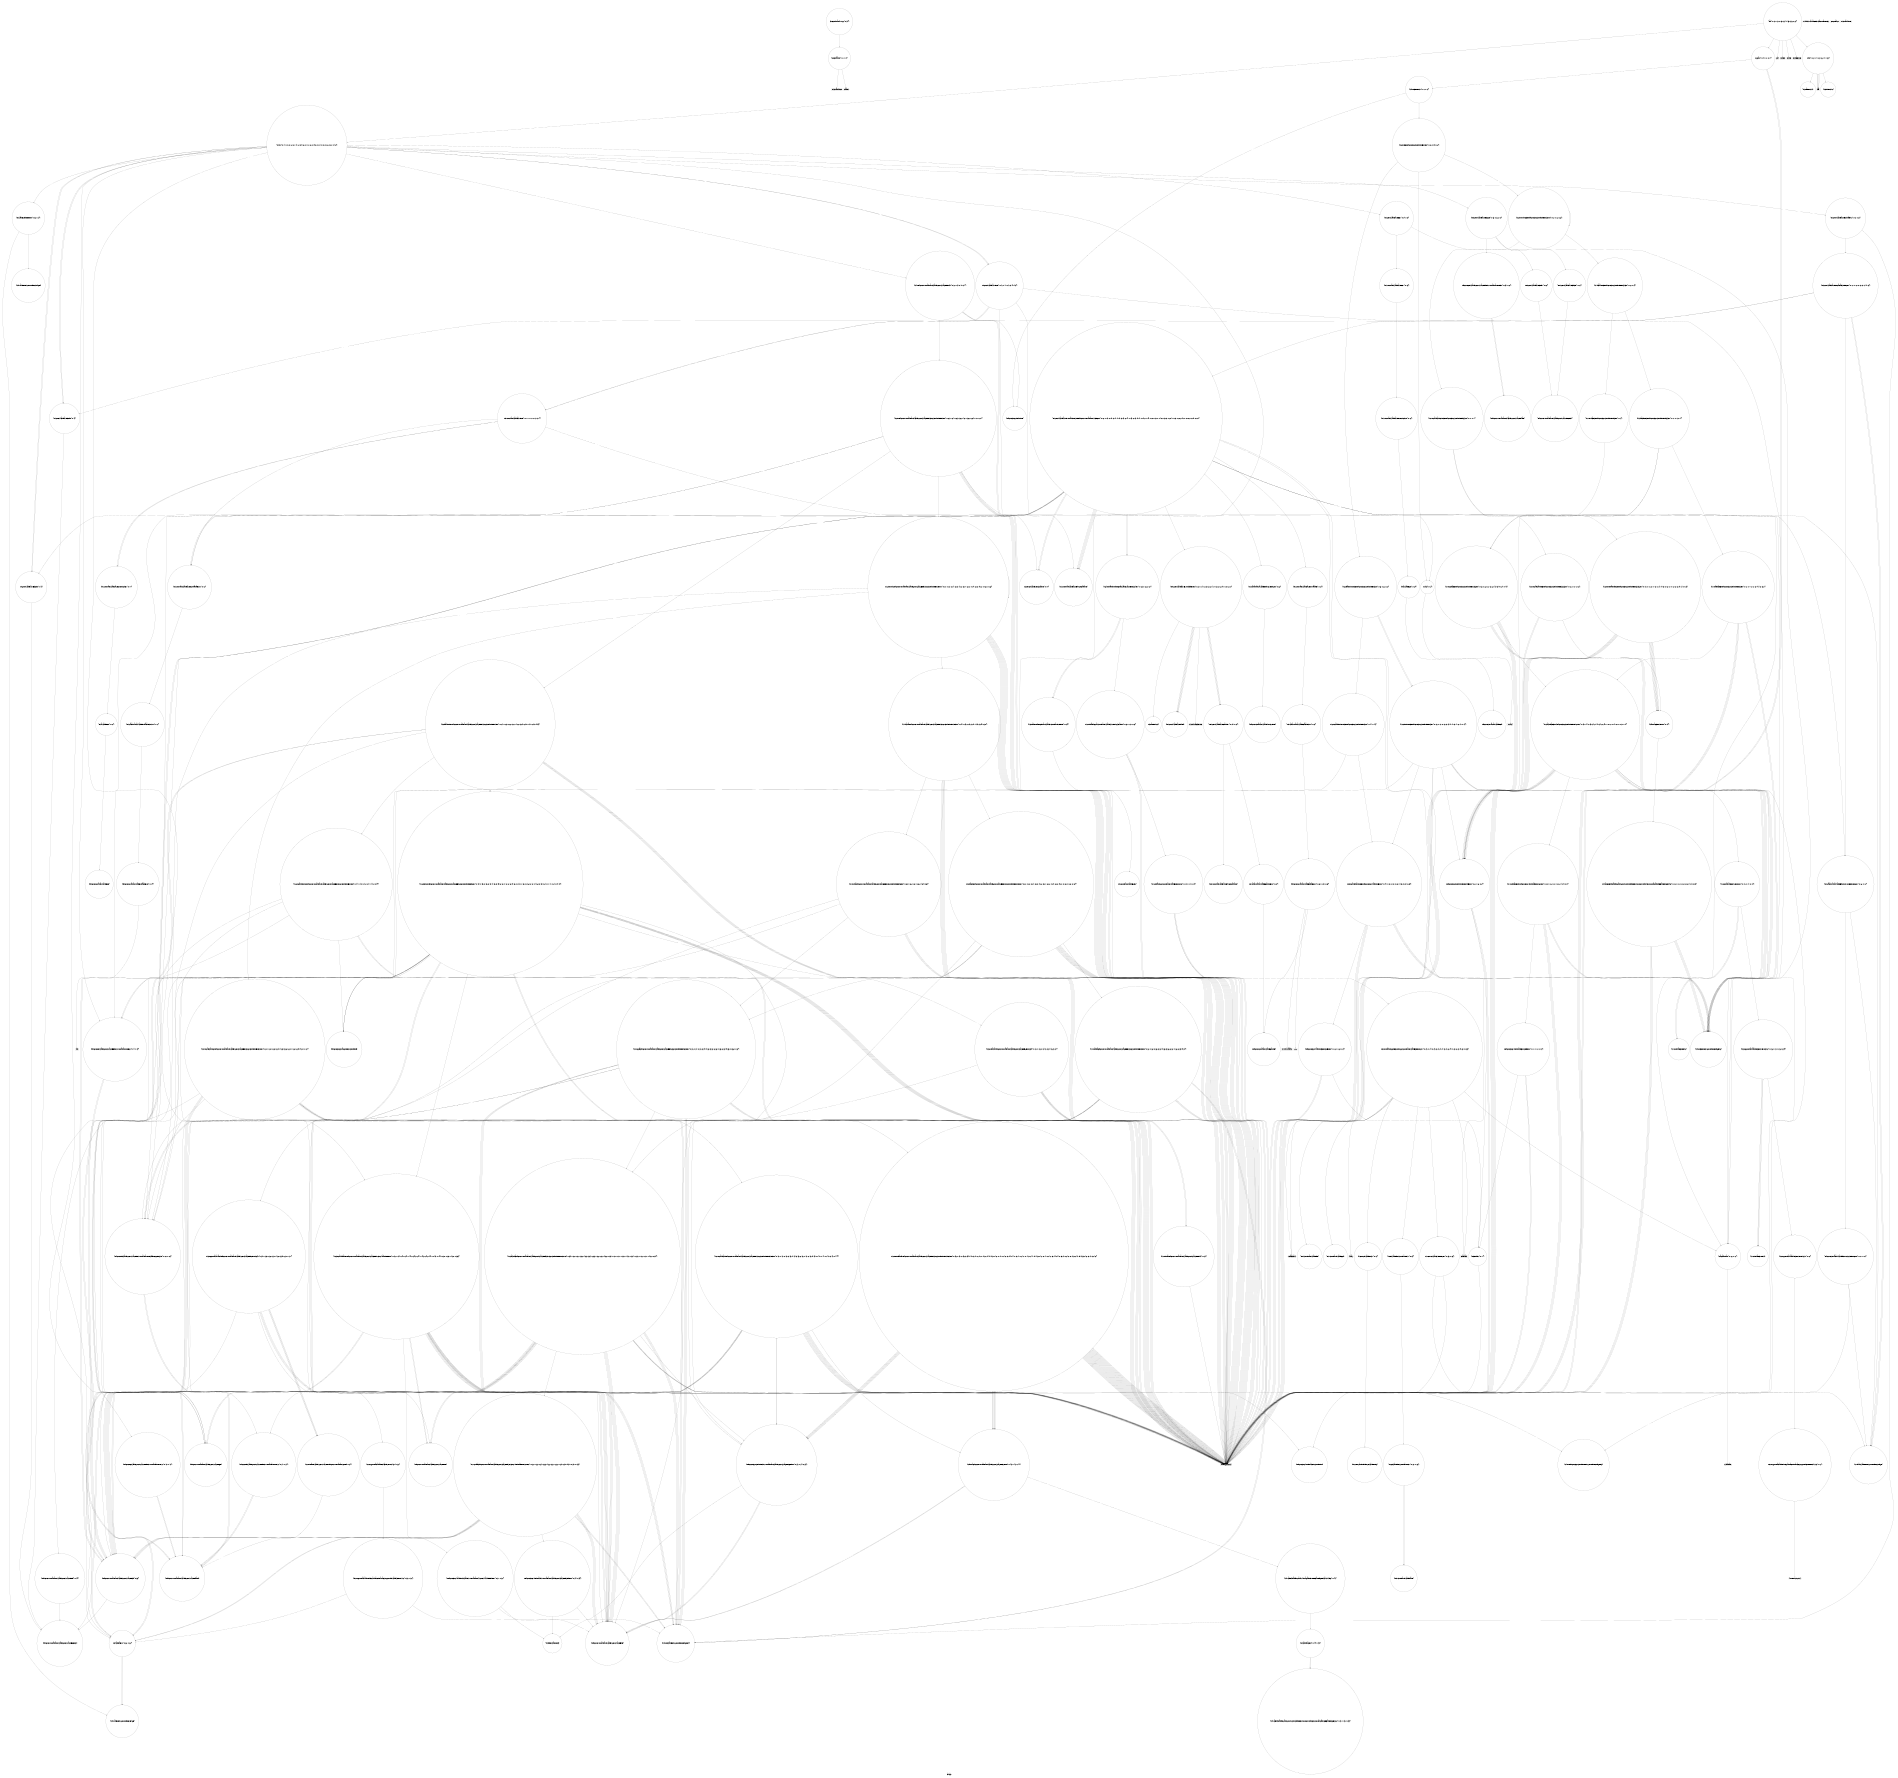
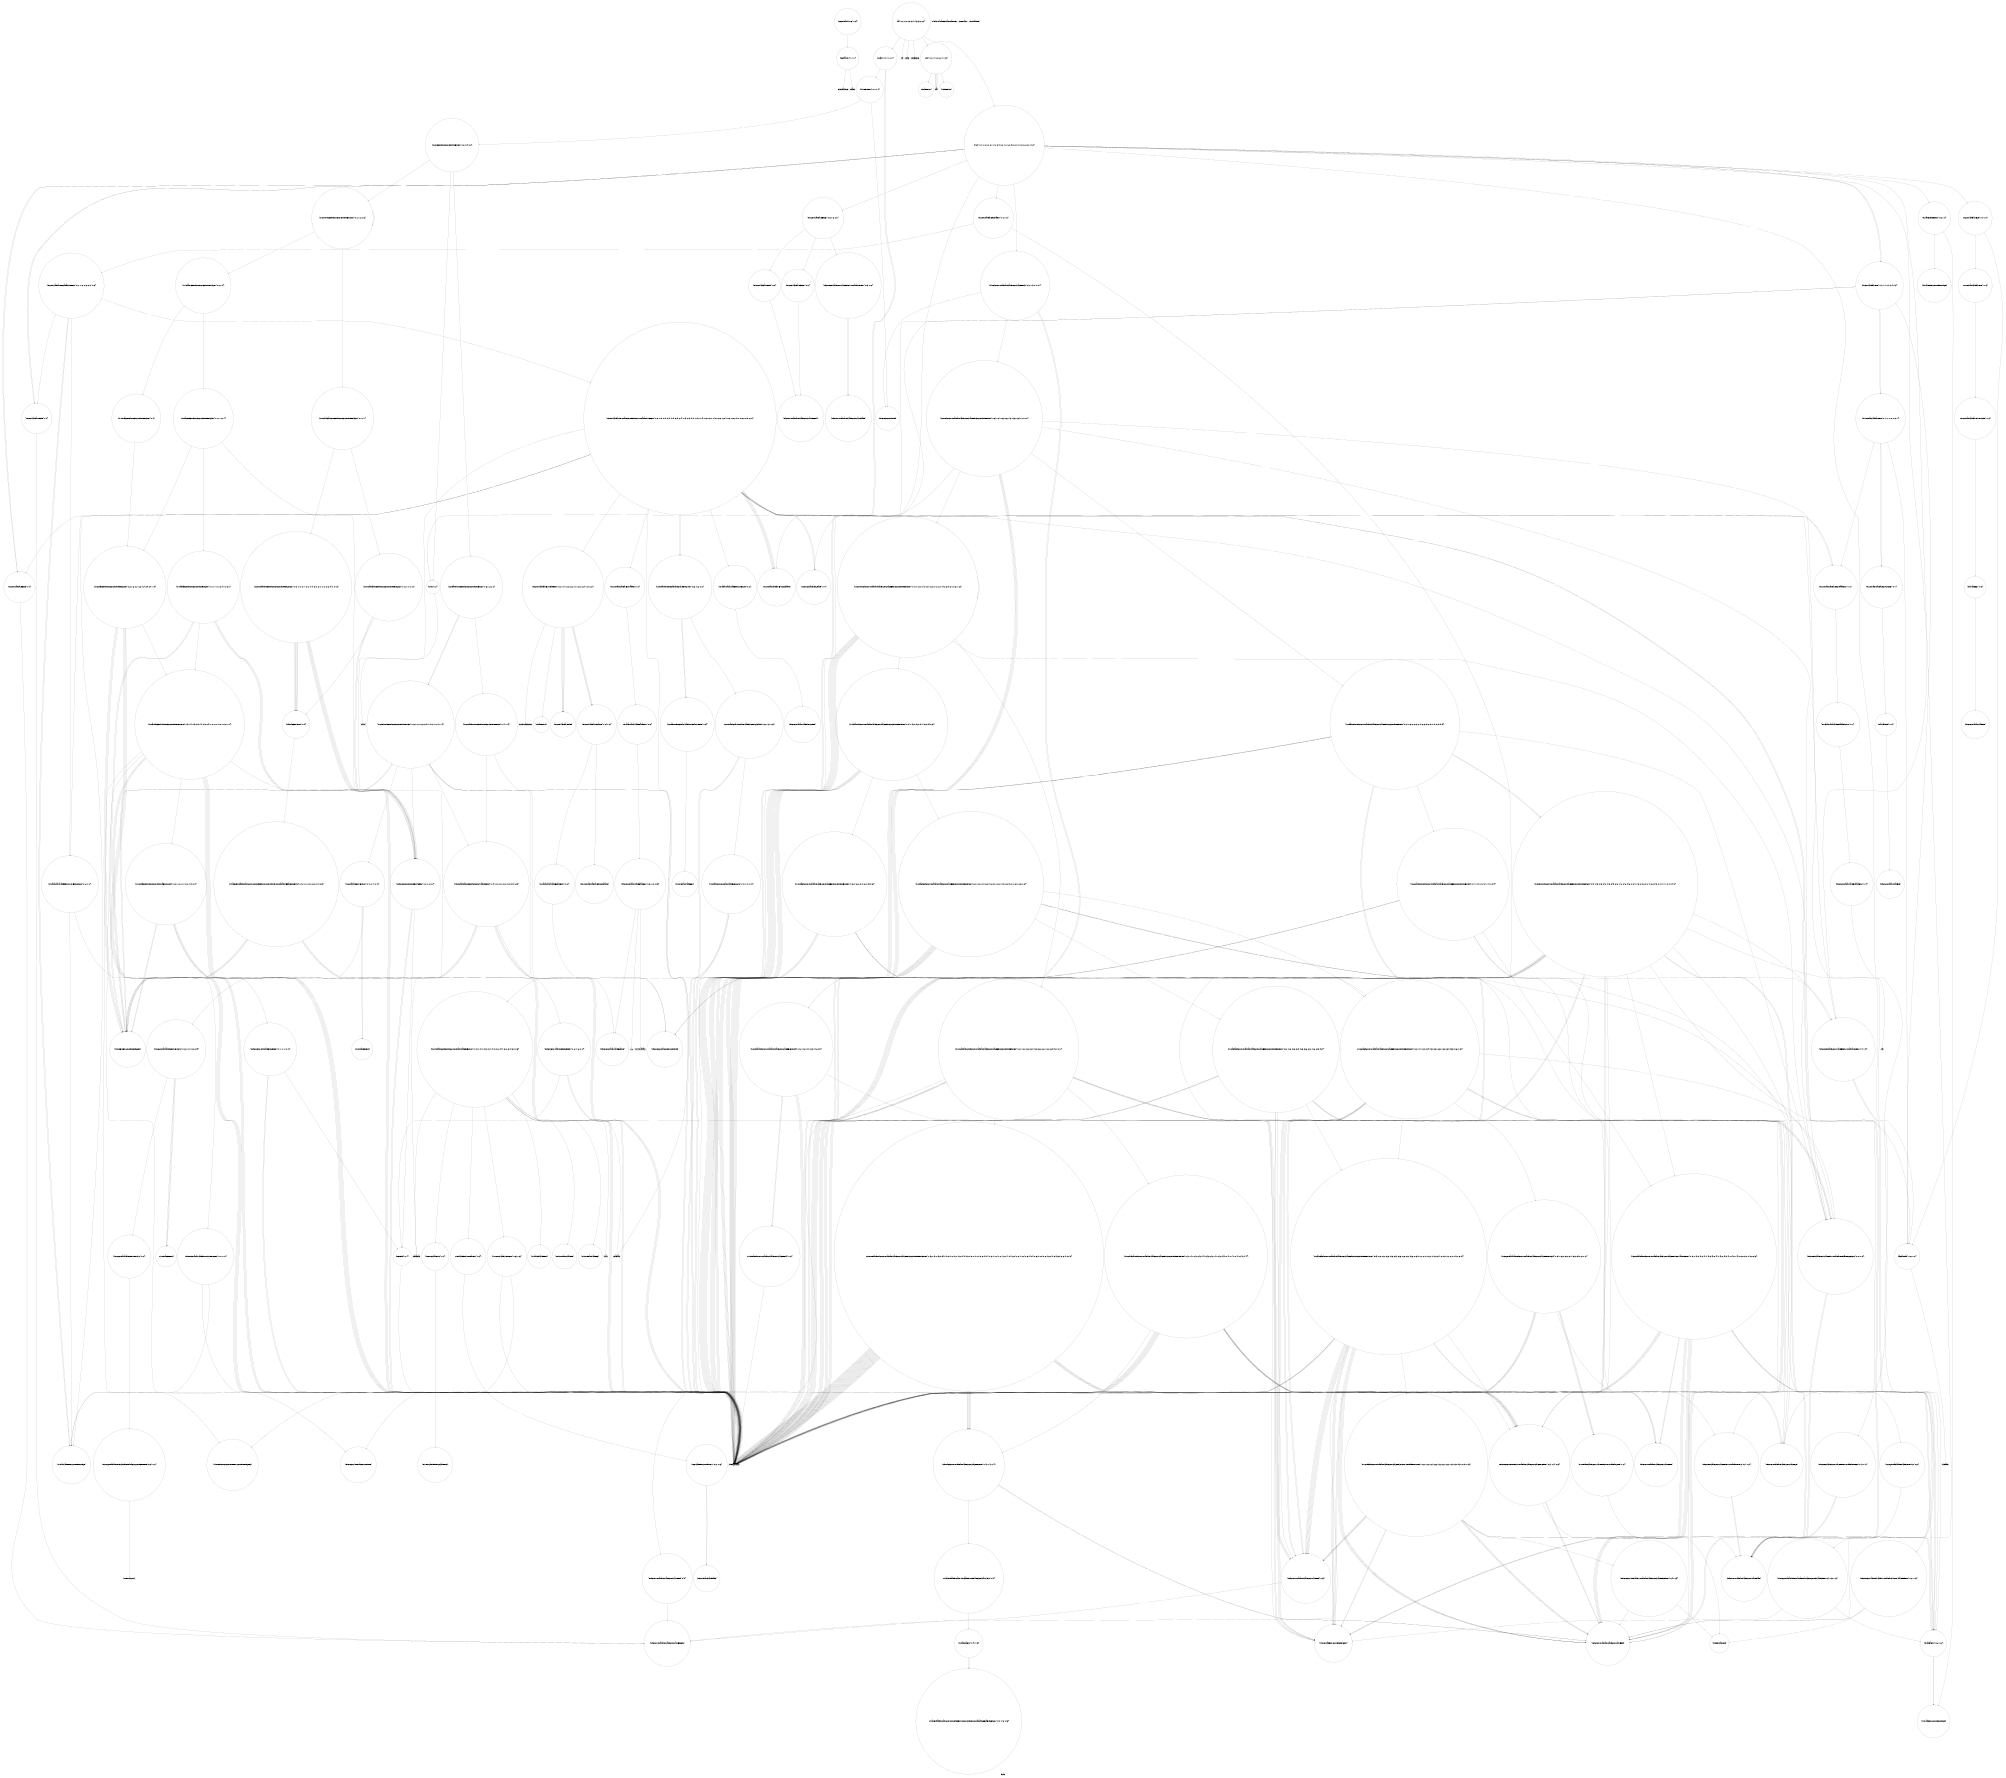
node "_ZNSirsERi": removed
node "{_ZSt11__addressofISt4pairIiiEEPT_RS2_}": added
